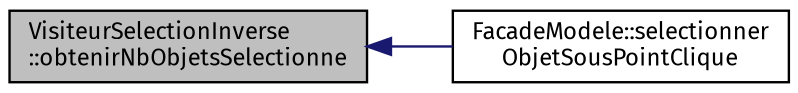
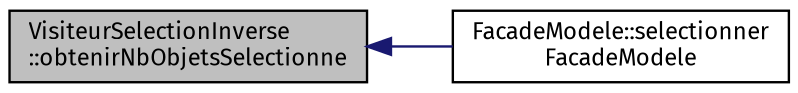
node "FacadeModele::selectionner ObjetSousPointClique": label "FacadeModele::selectionner ObjetSousPointClique" -> "FacadeModele::selectionner FacadeModele"
